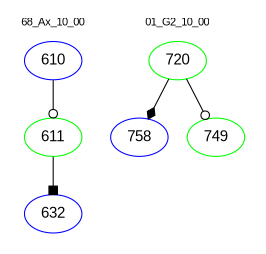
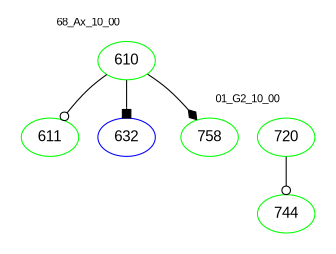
node "610": color blue -> green
edge "720" -> "758": now "610" -> "758"
node "758": color blue -> green
node "749": label "749" -> "744"
edge "611" -> "632": now "610" -> "632"
